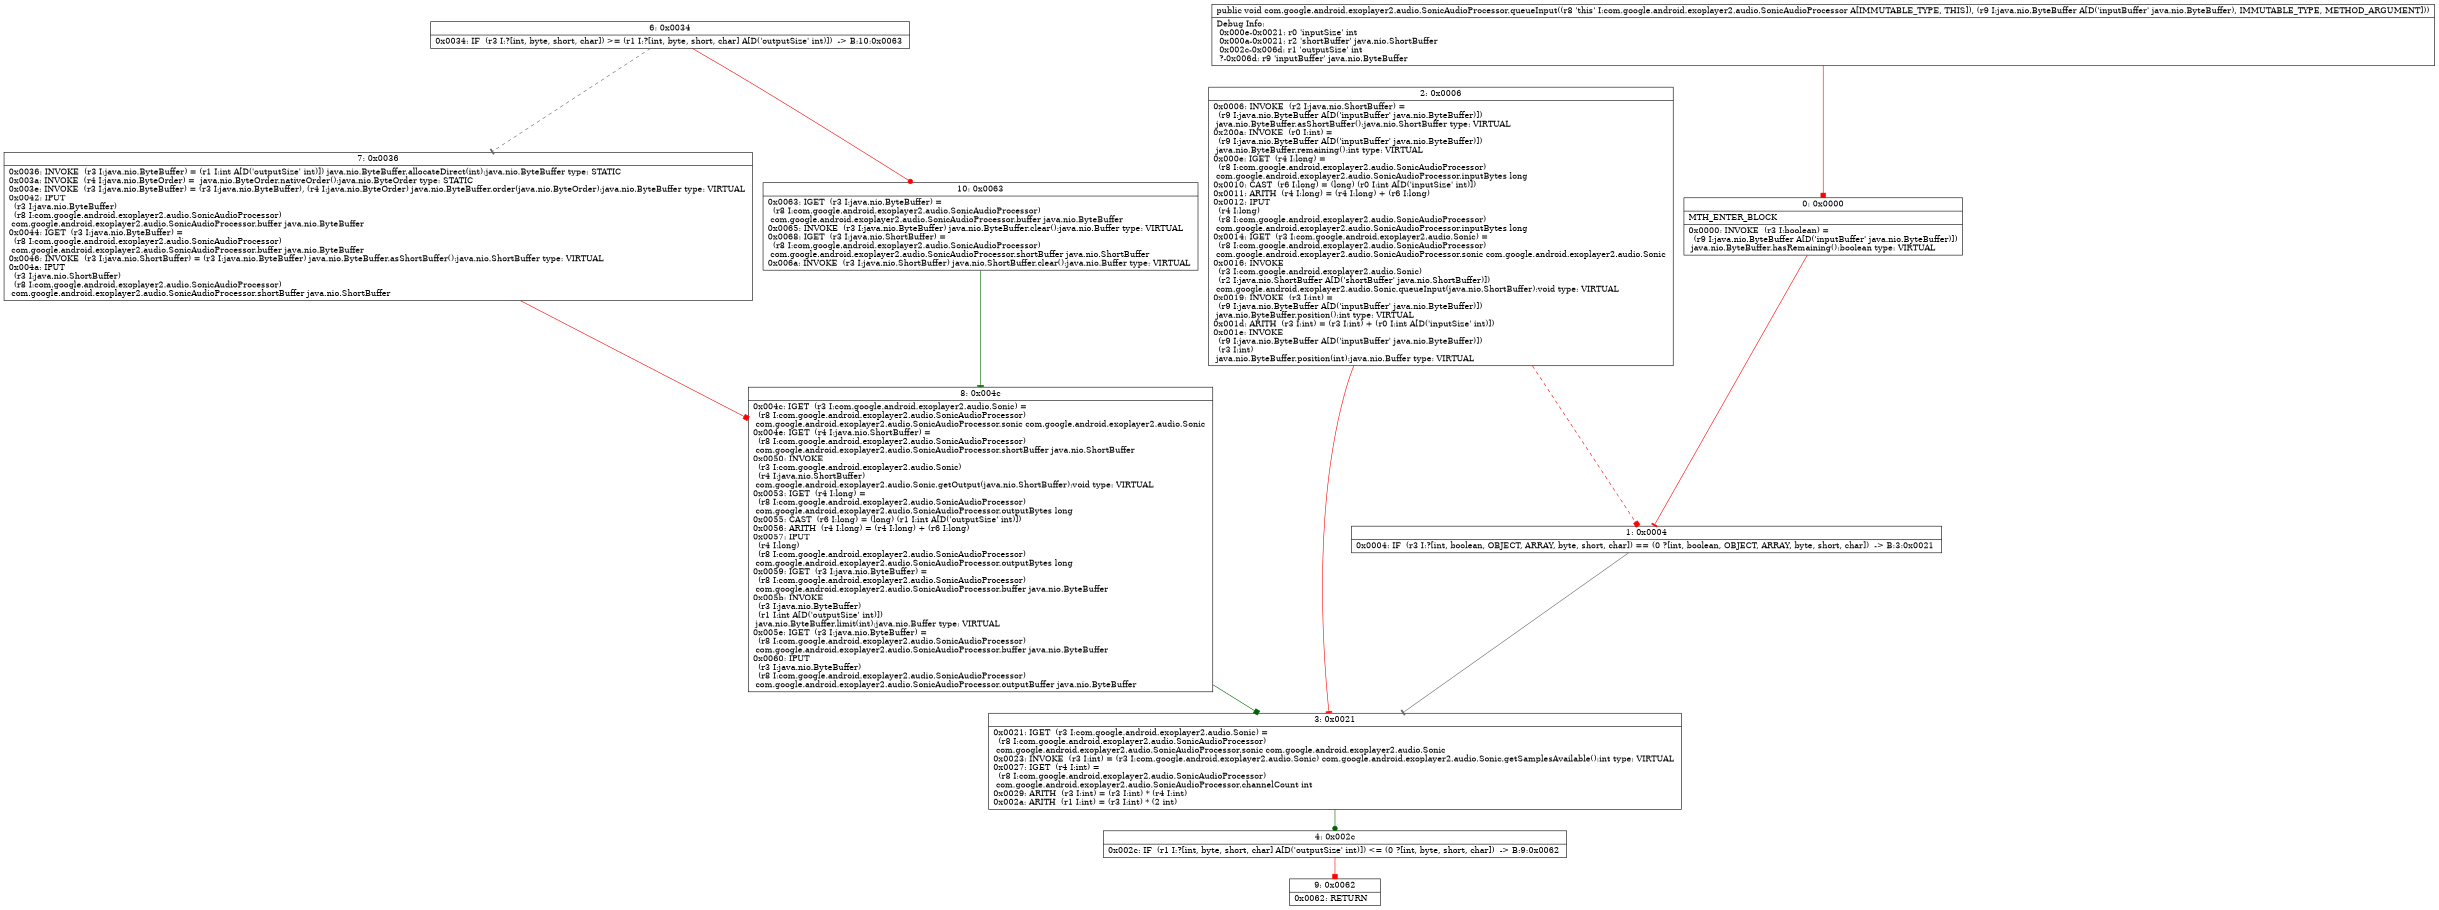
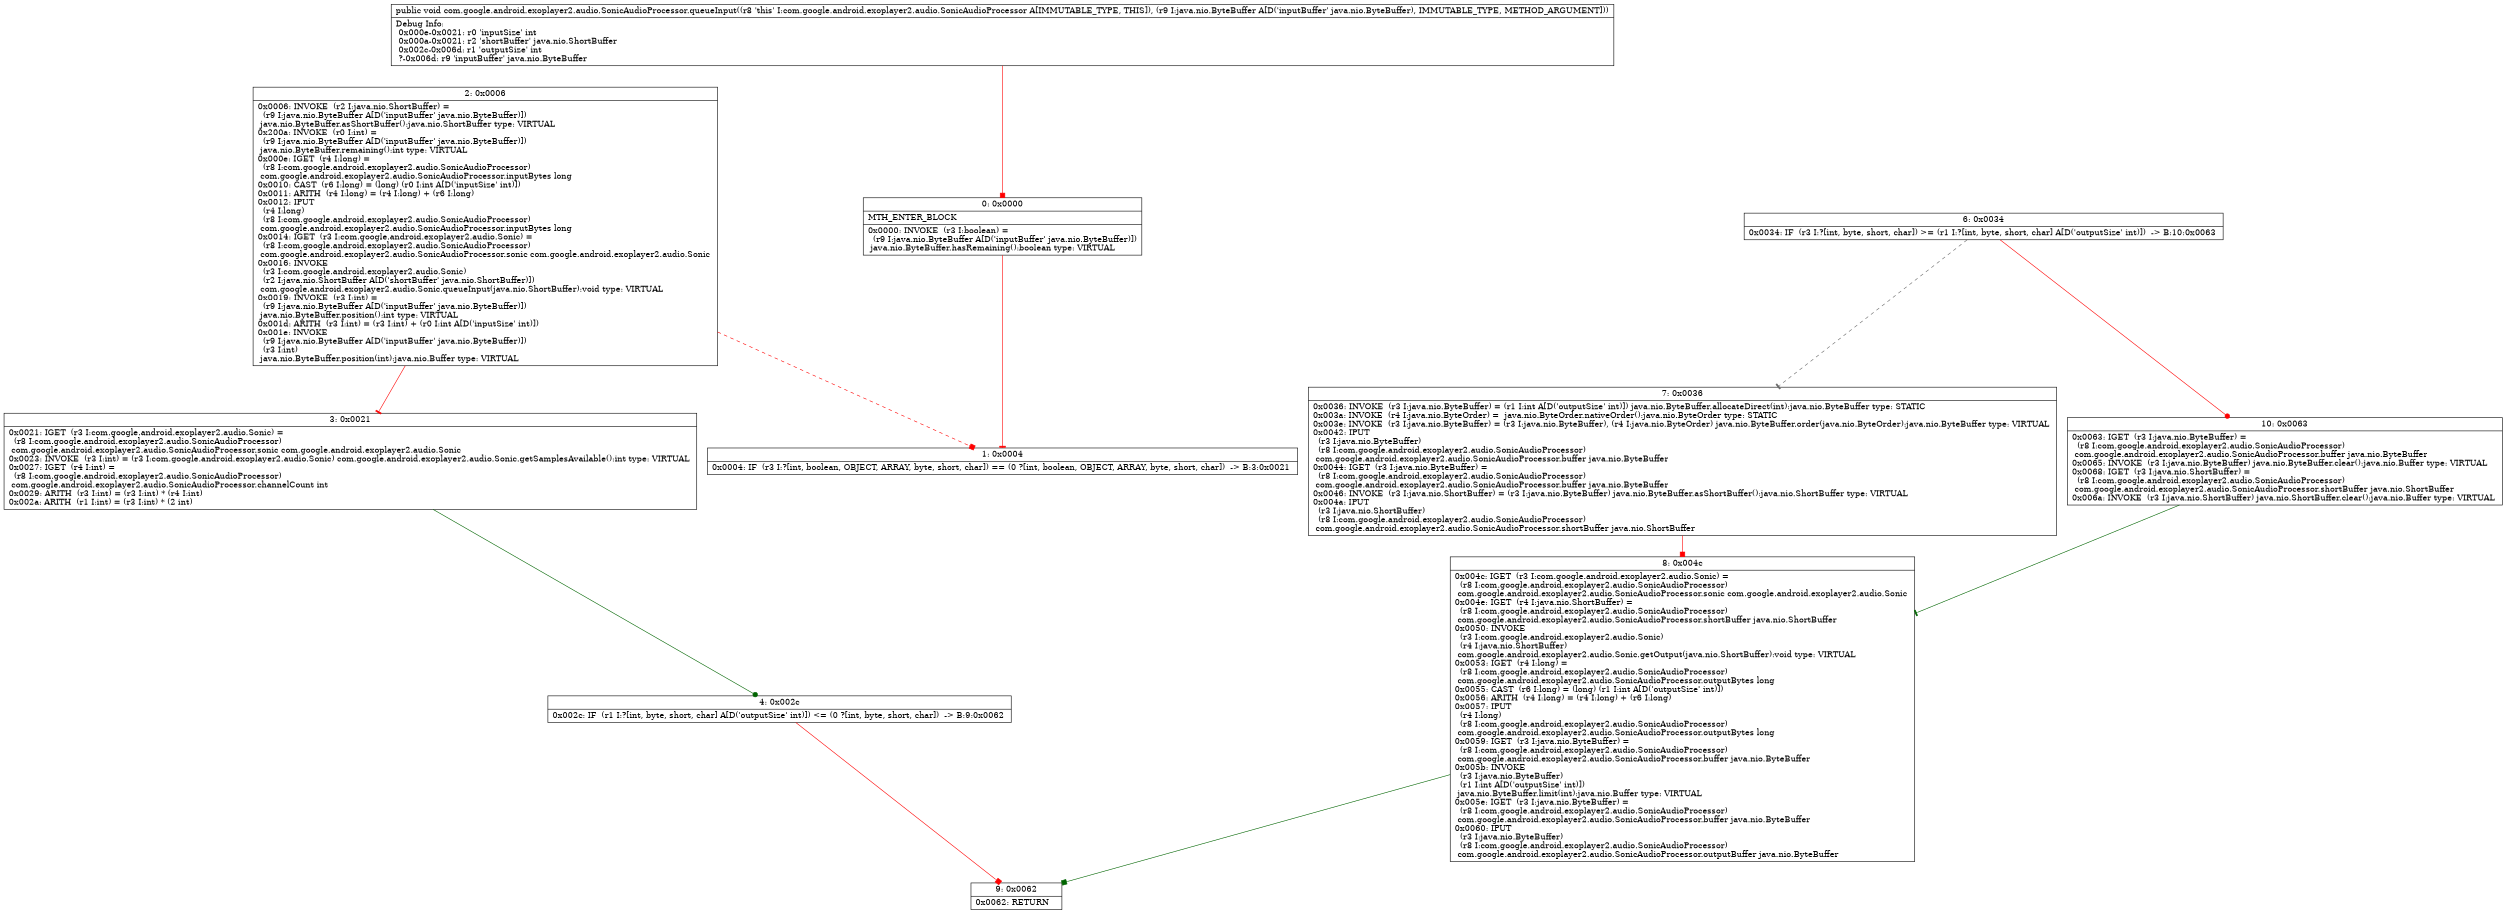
edge "1: 0x0004" -> "3: 0x0021": removed
edge "8: 0x004c" -> "3: 0x0021": now "8: 0x004c" -> "9: 0x0062"
